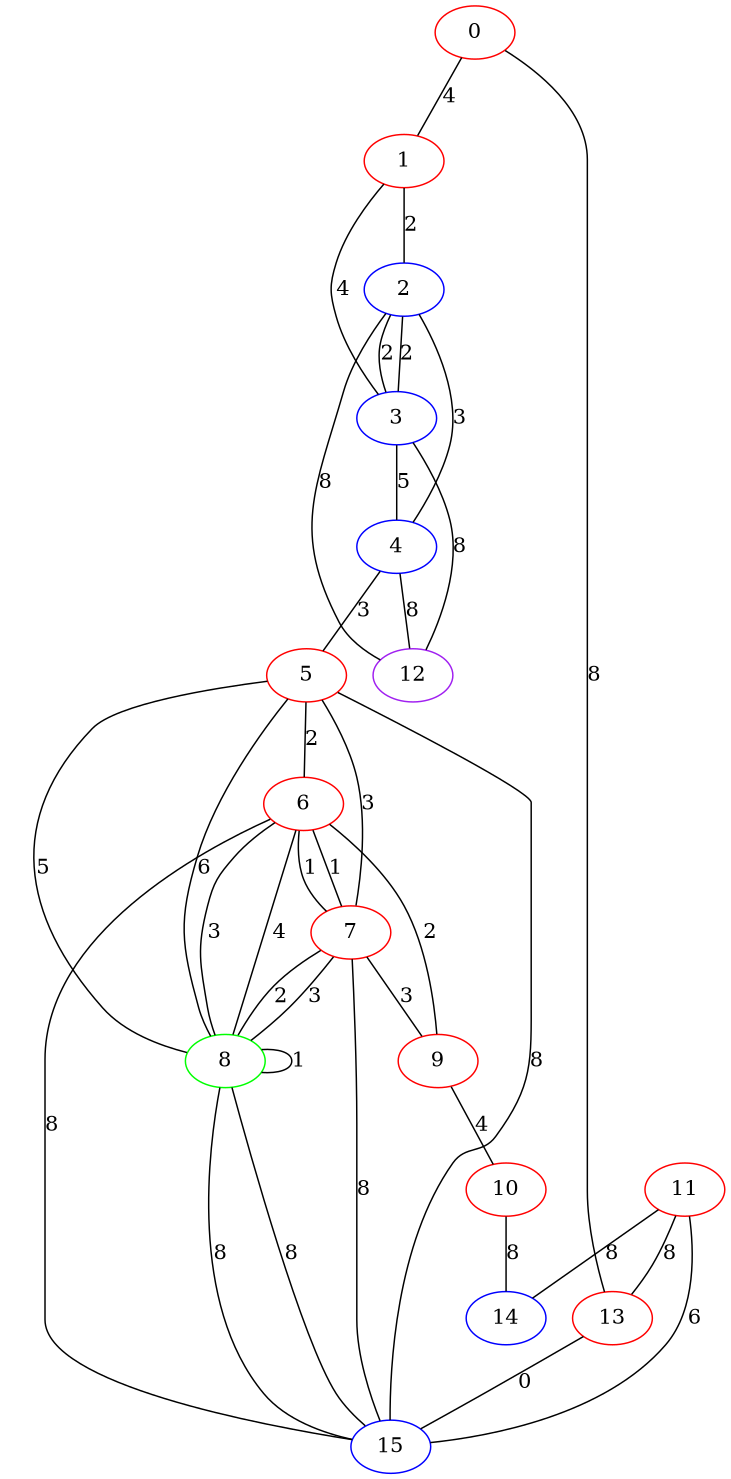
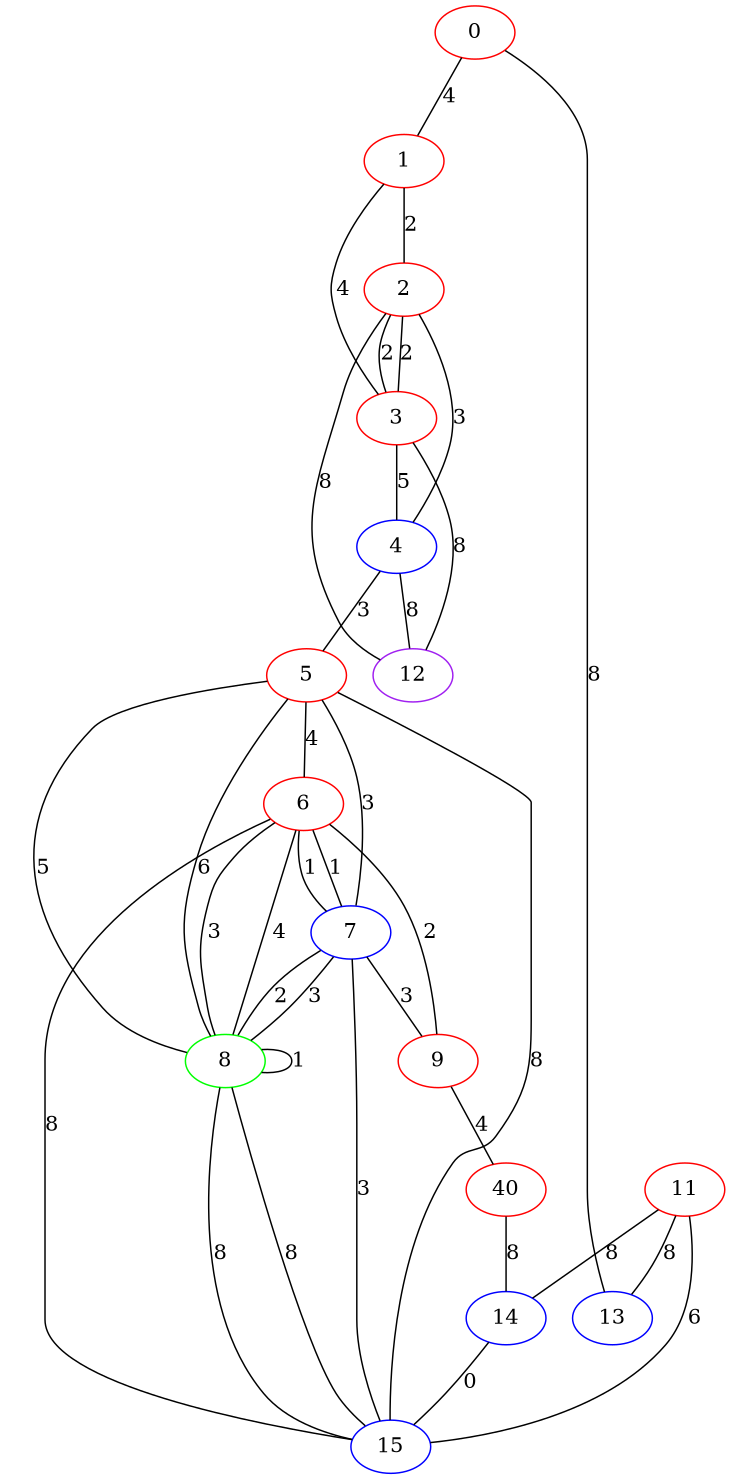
node "2": color blue -> red
node "3": color blue -> red
edge "5" -- "6": label "2" -> "4"
node "7": color red -> blue
edge "7" -- "15": label "8" -> "3"
node "10": label "10" -> "40"
node "13": color red -> blue
edge "13" -- "15": now "14" -- "15"
